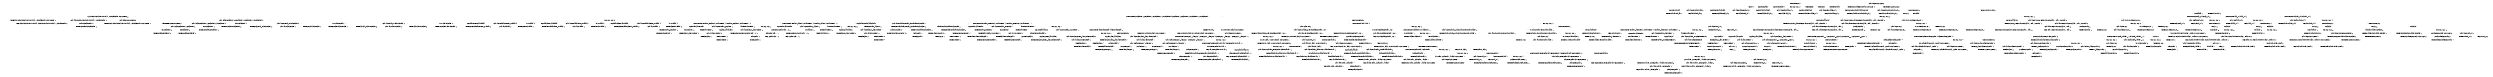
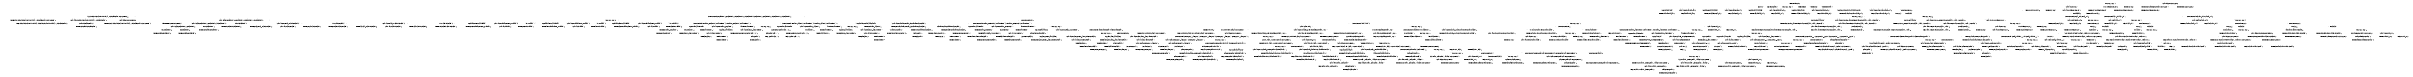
node "(PARAM,File websphereJarFile)": removed
node "(<operator>.throw,throw new BuildException(cnfmsg, cnfe);)": removed
